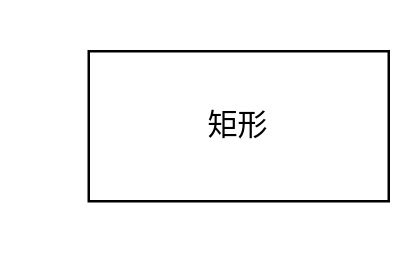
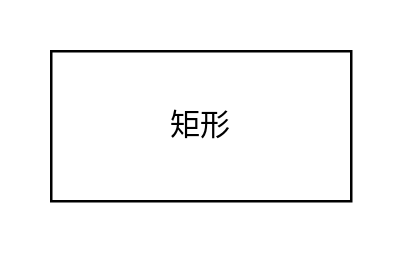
node "矩形": moved (239, 126) -> (201, 126)
